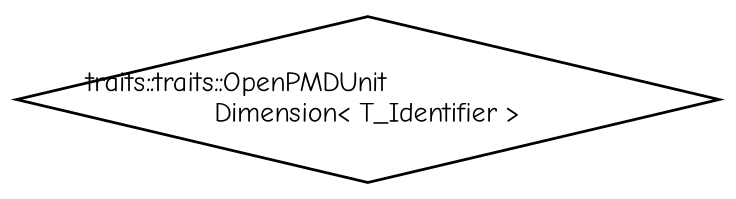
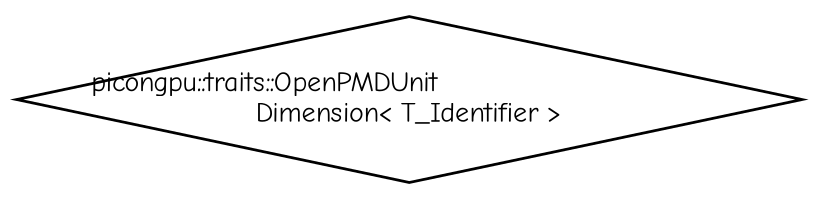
node "traits::traits::OpenPMDUnit Dimension< T_Identifier >": label "traits::traits::OpenPMDUnit Dimension< T_Identifier >" -> "picongpu::traits::OpenPMDUnit Dimension< T_Identifier >"
